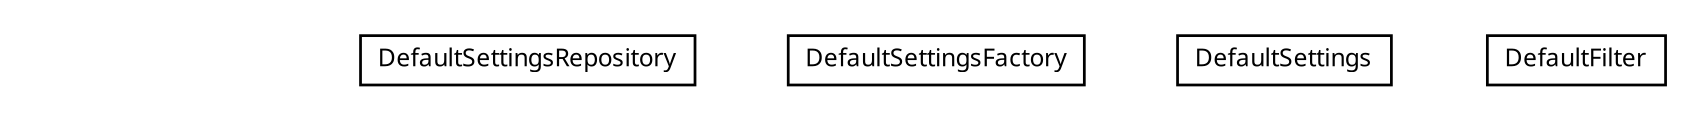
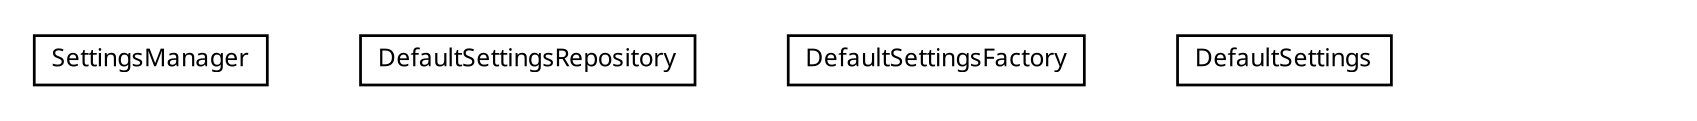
node "SettingsManager": added
node "DefaultFilter": removed
